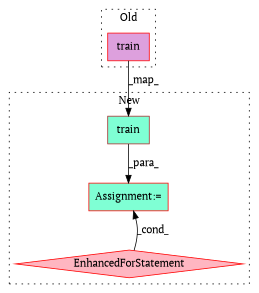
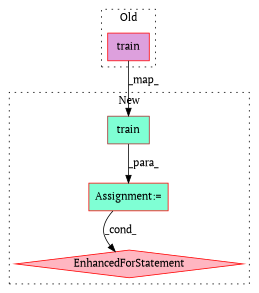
edge "EnhancedForStatement" -> "Assignment:=": reversed
